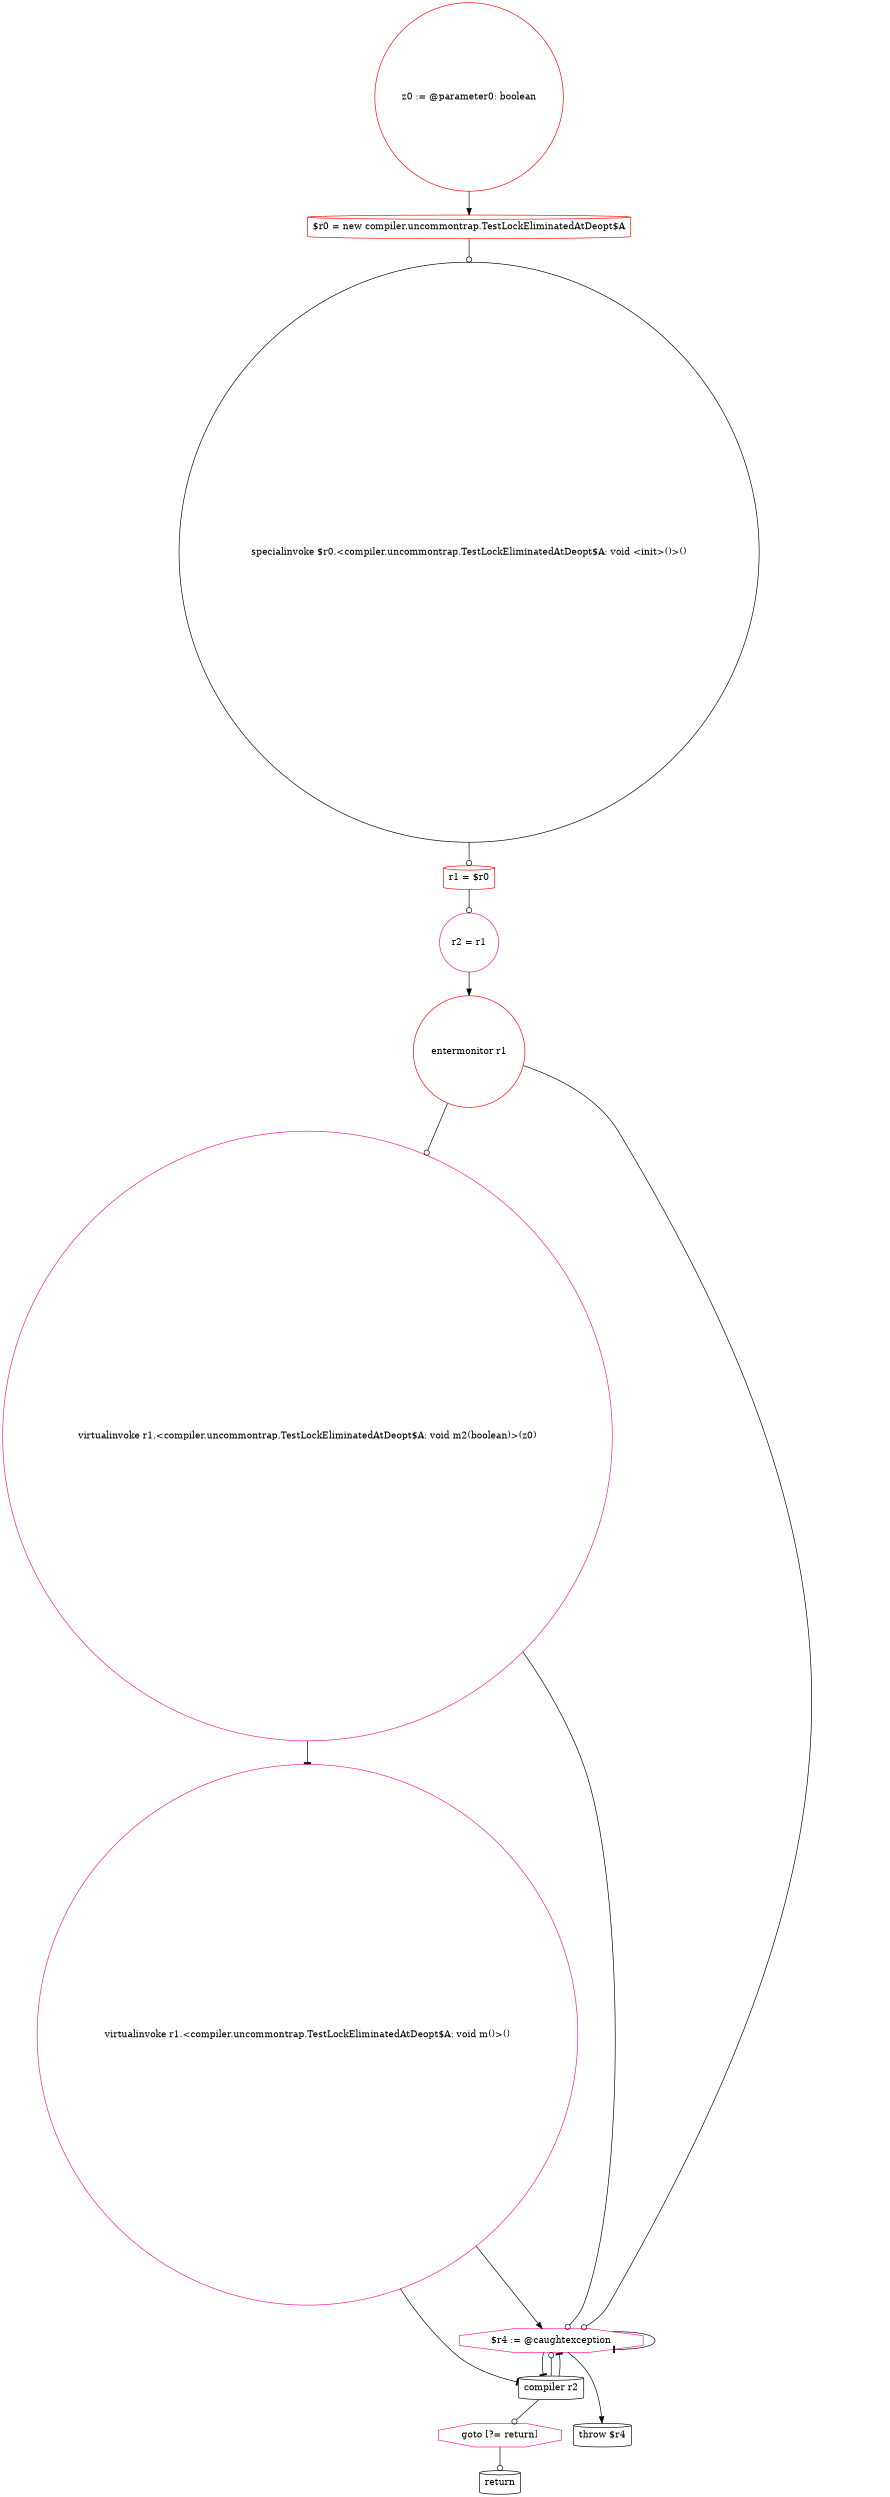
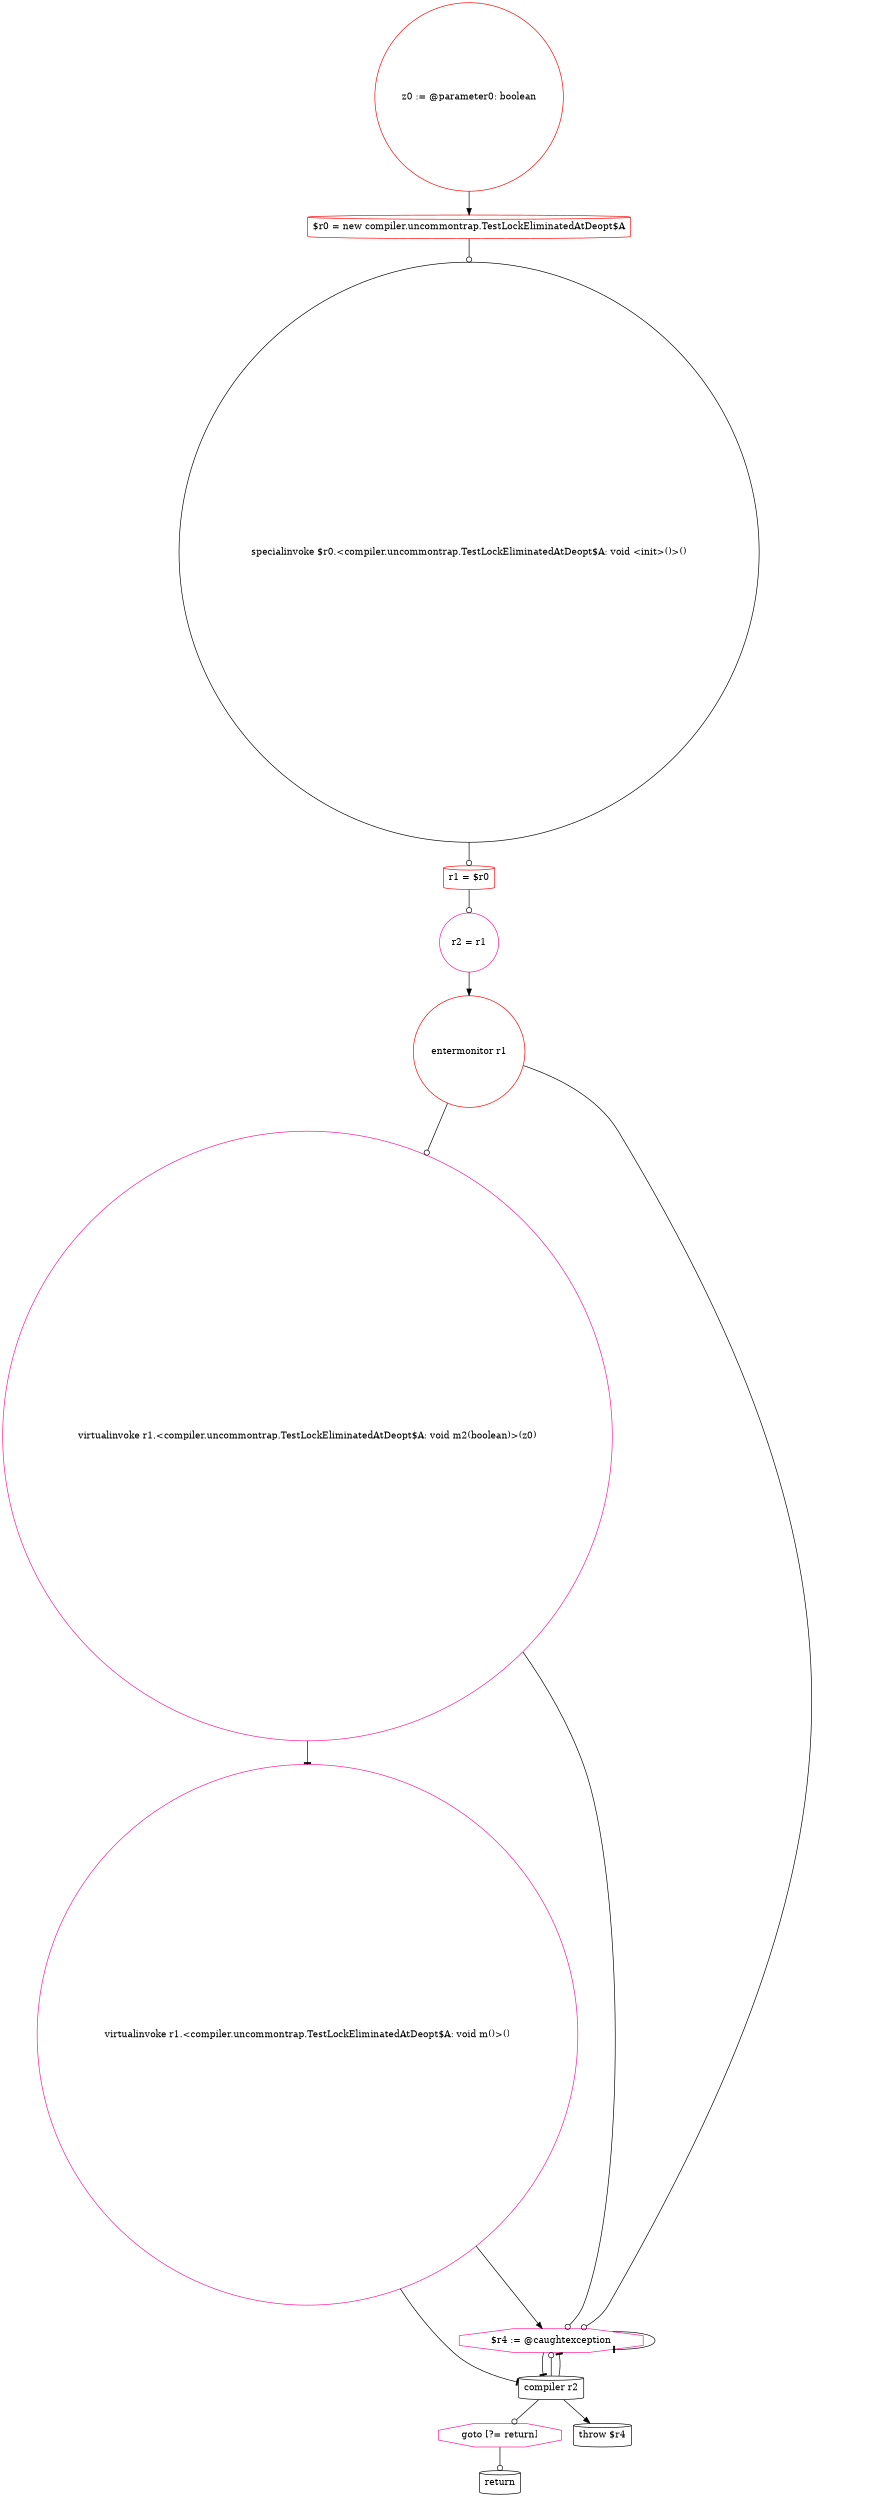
edge "$r4 := @caughtexception" -> "throw $r4": now "compiler r2" -> "throw $r4"
